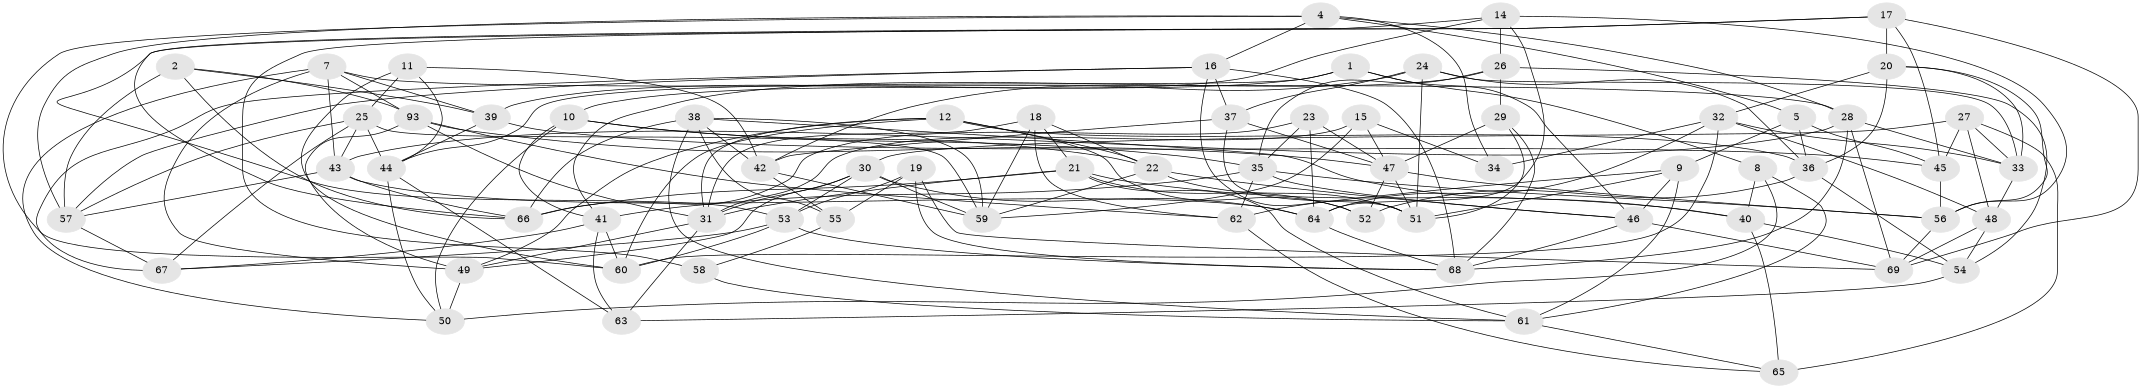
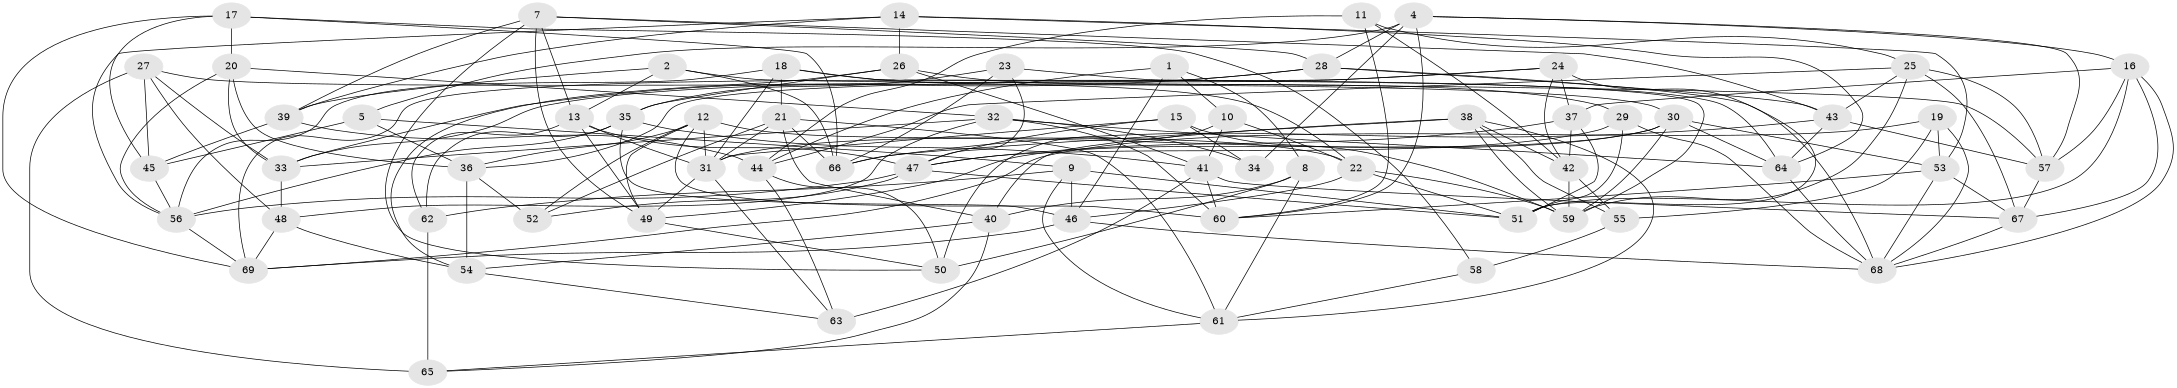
node "93": label "93" -> "13"
edge "10" -- "35": removed
edge "18" -- "62": now "18" -- "56"
edge "67" -- "68": added
